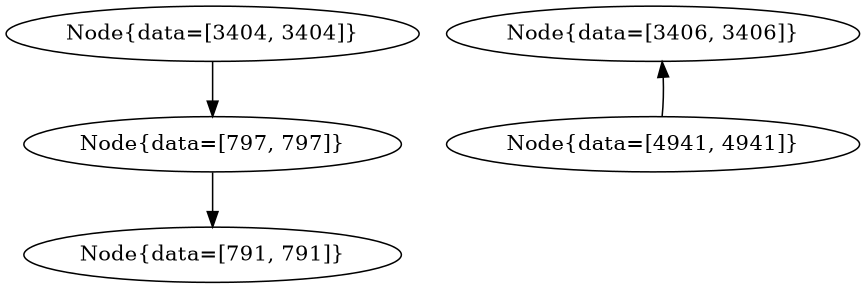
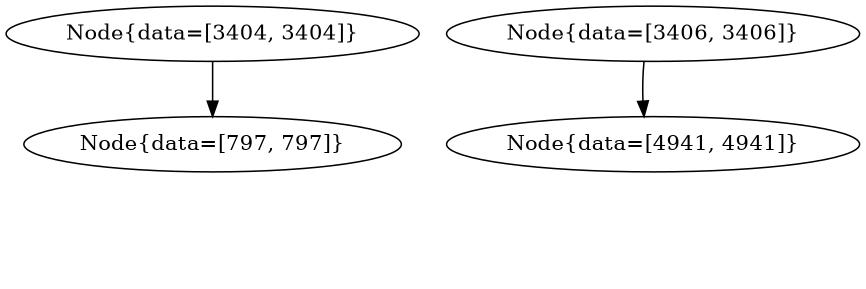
edge "Node{data=[4941, 4941]}" -> "Node{data=[3406, 3406]}": reversed
node "Node{data=[791, 791]}": removed
